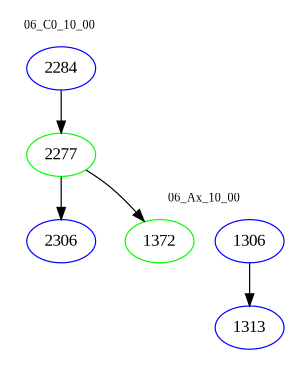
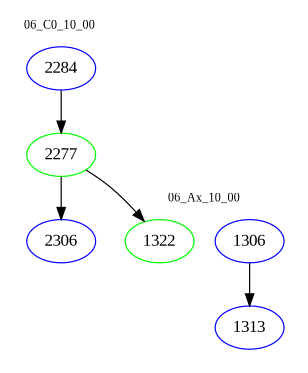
node "1372": label "1372" -> "1322"
